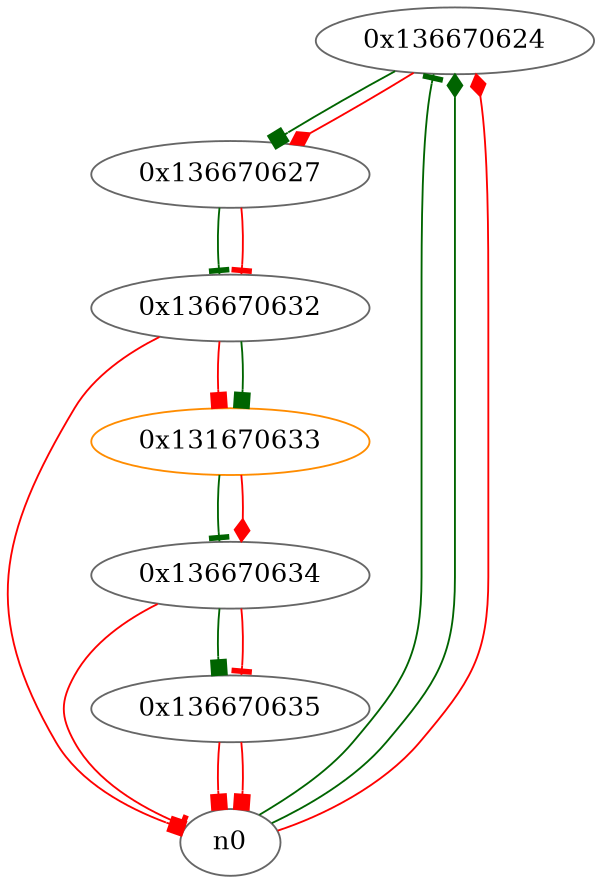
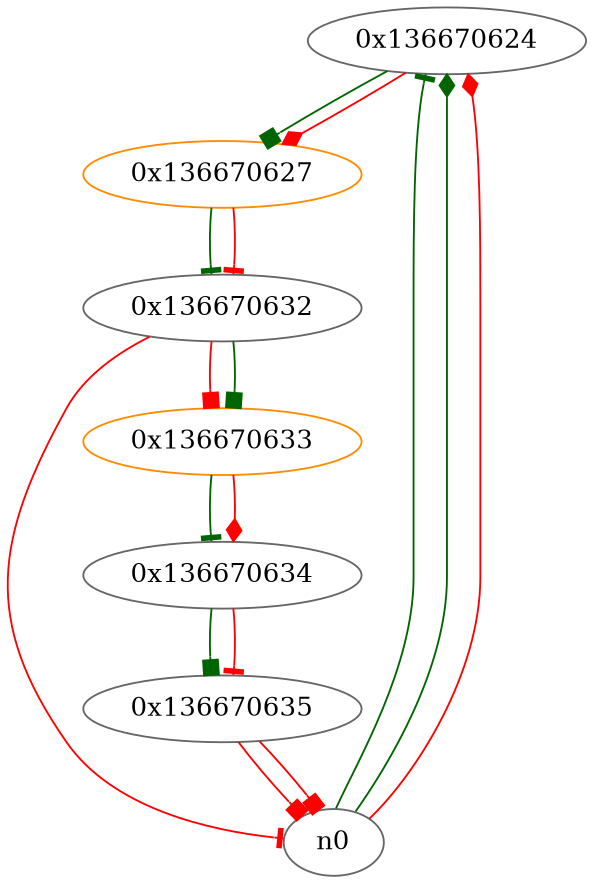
node "0x136670627": color gray40 -> darkorange
node "0x131670633": label "0x131670633" -> "0x136670633"
edge "0x136670632" -> "n0": arrowhead box -> tee
edge "0x136670634" -> "n0": removed
